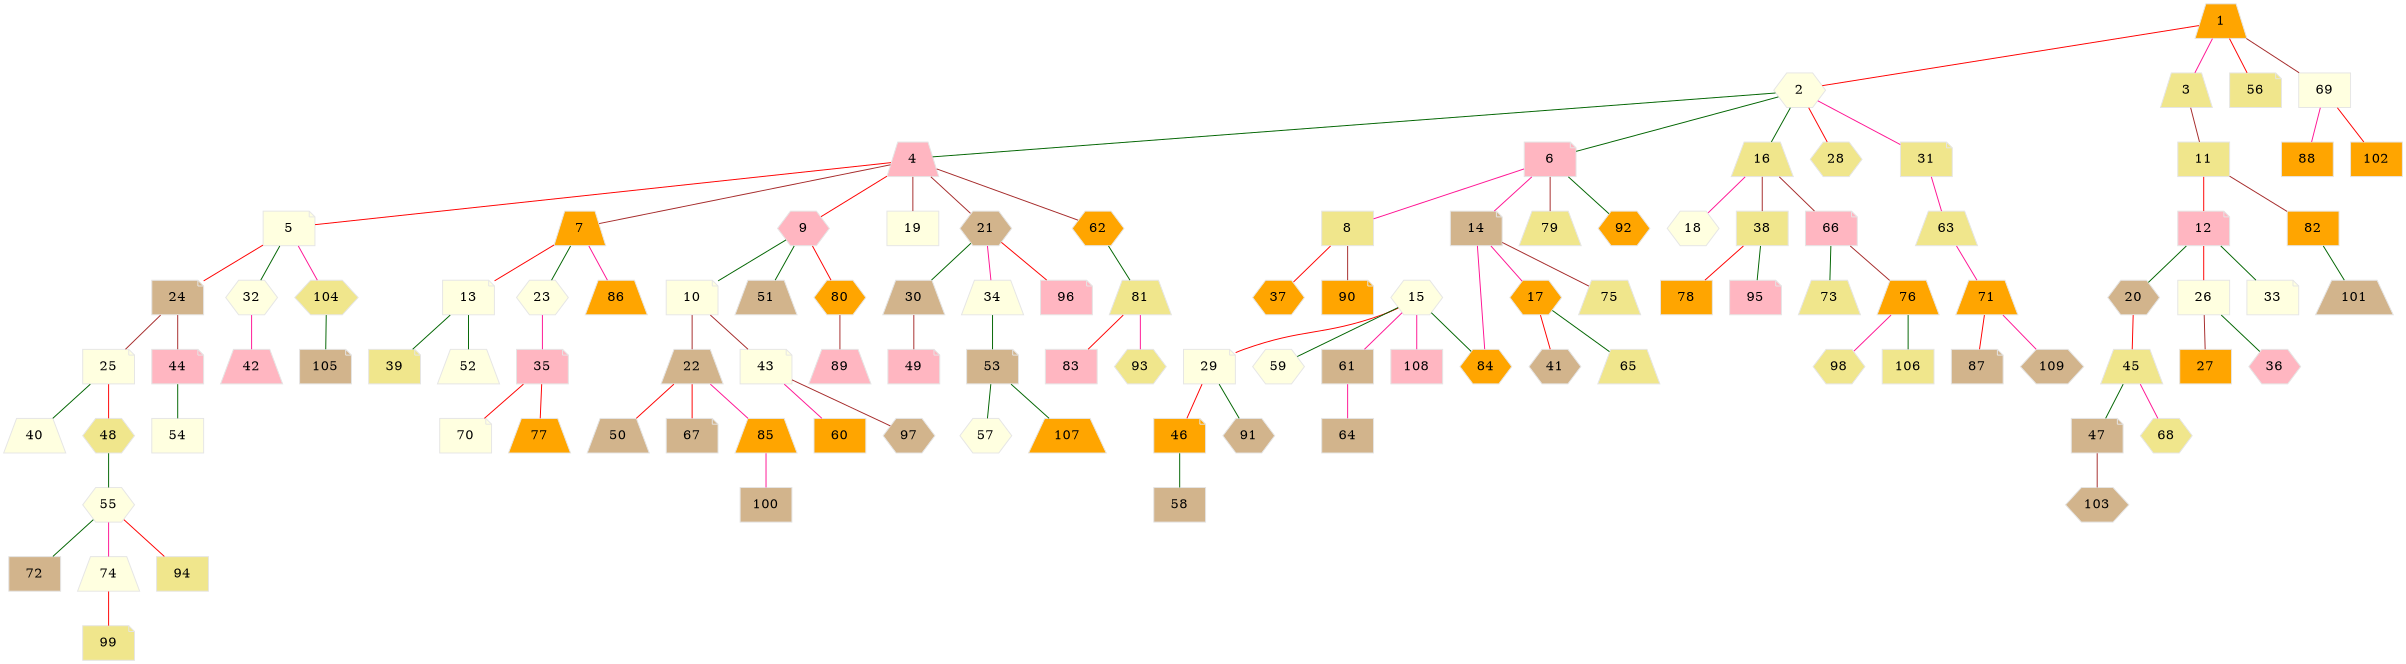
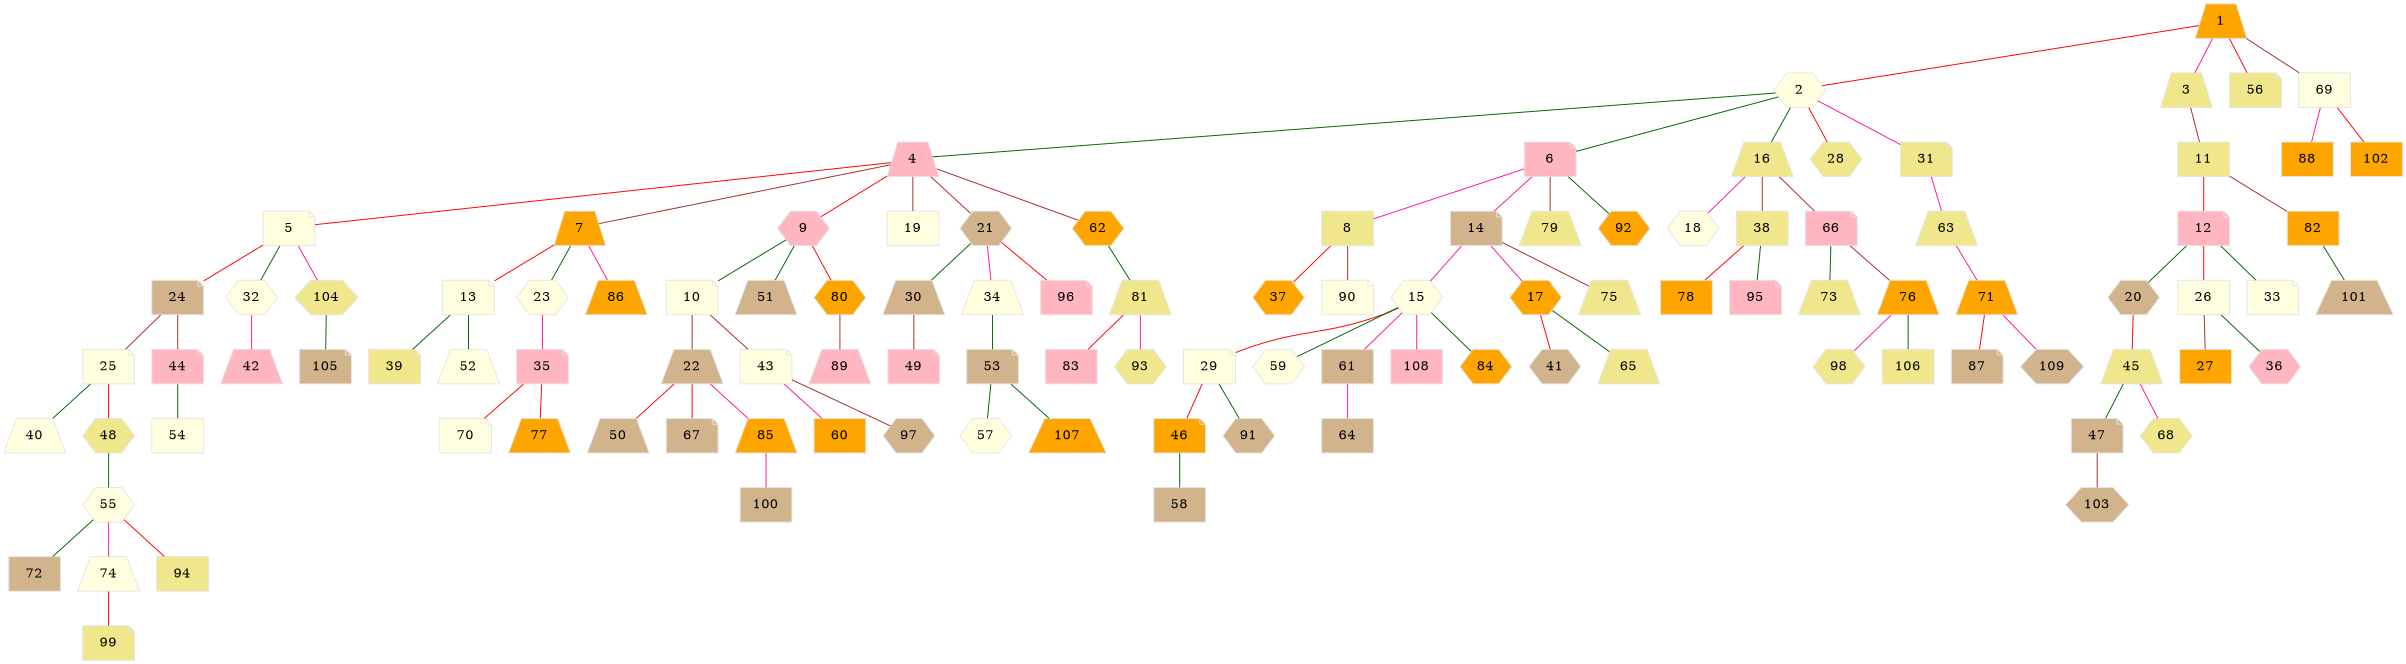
edge "14" -- "84": now "14" -- "15"
node "90": fillcolor orange -> lightyellow
